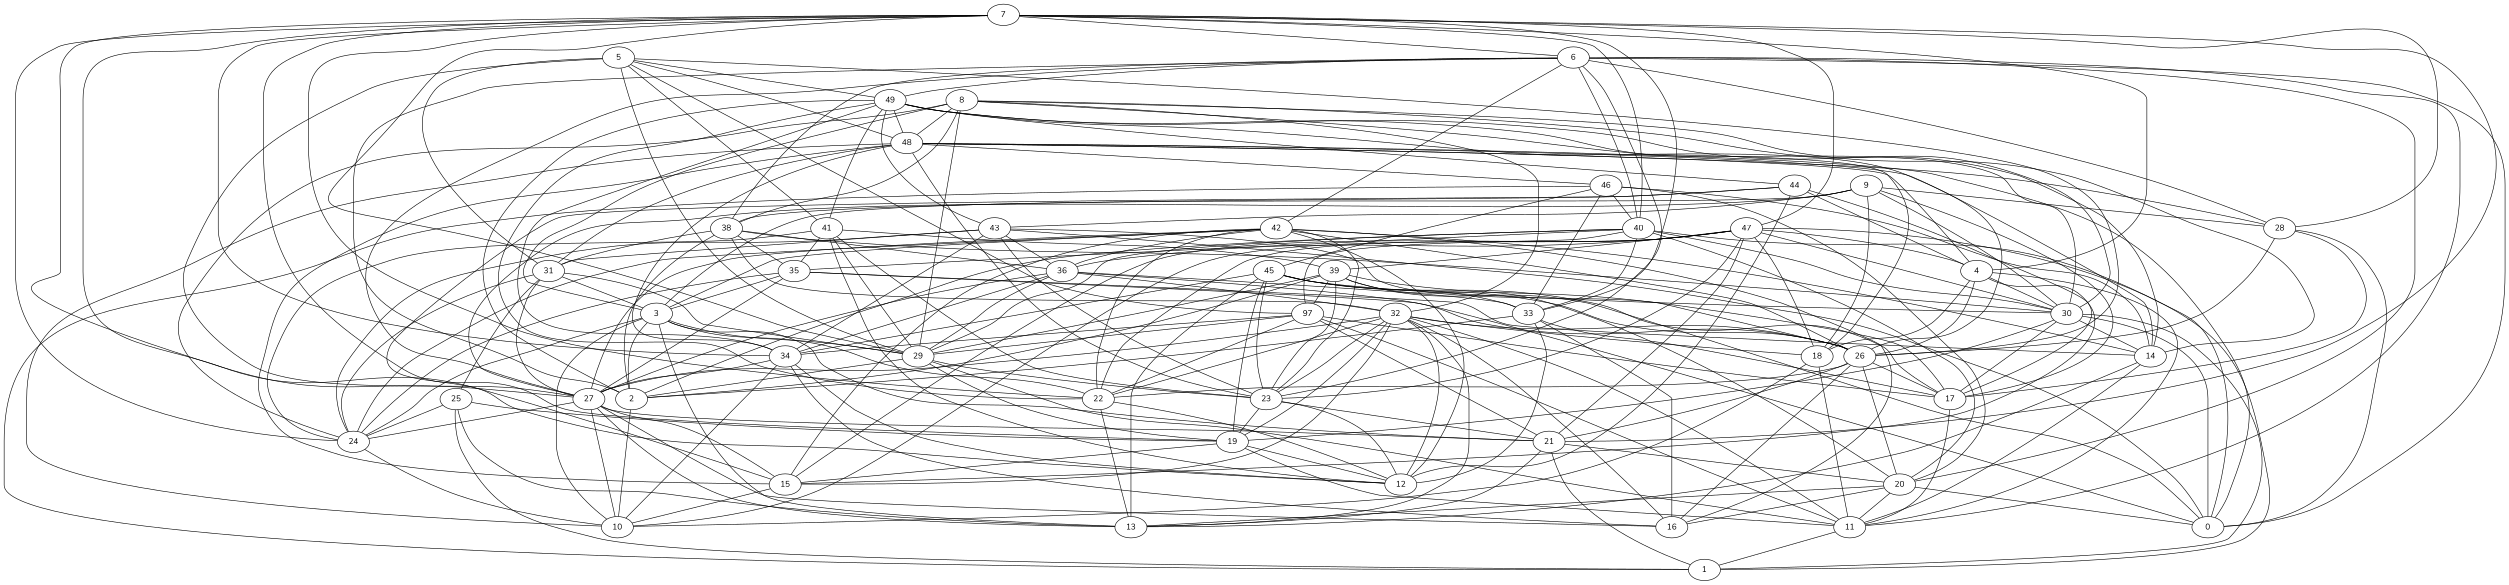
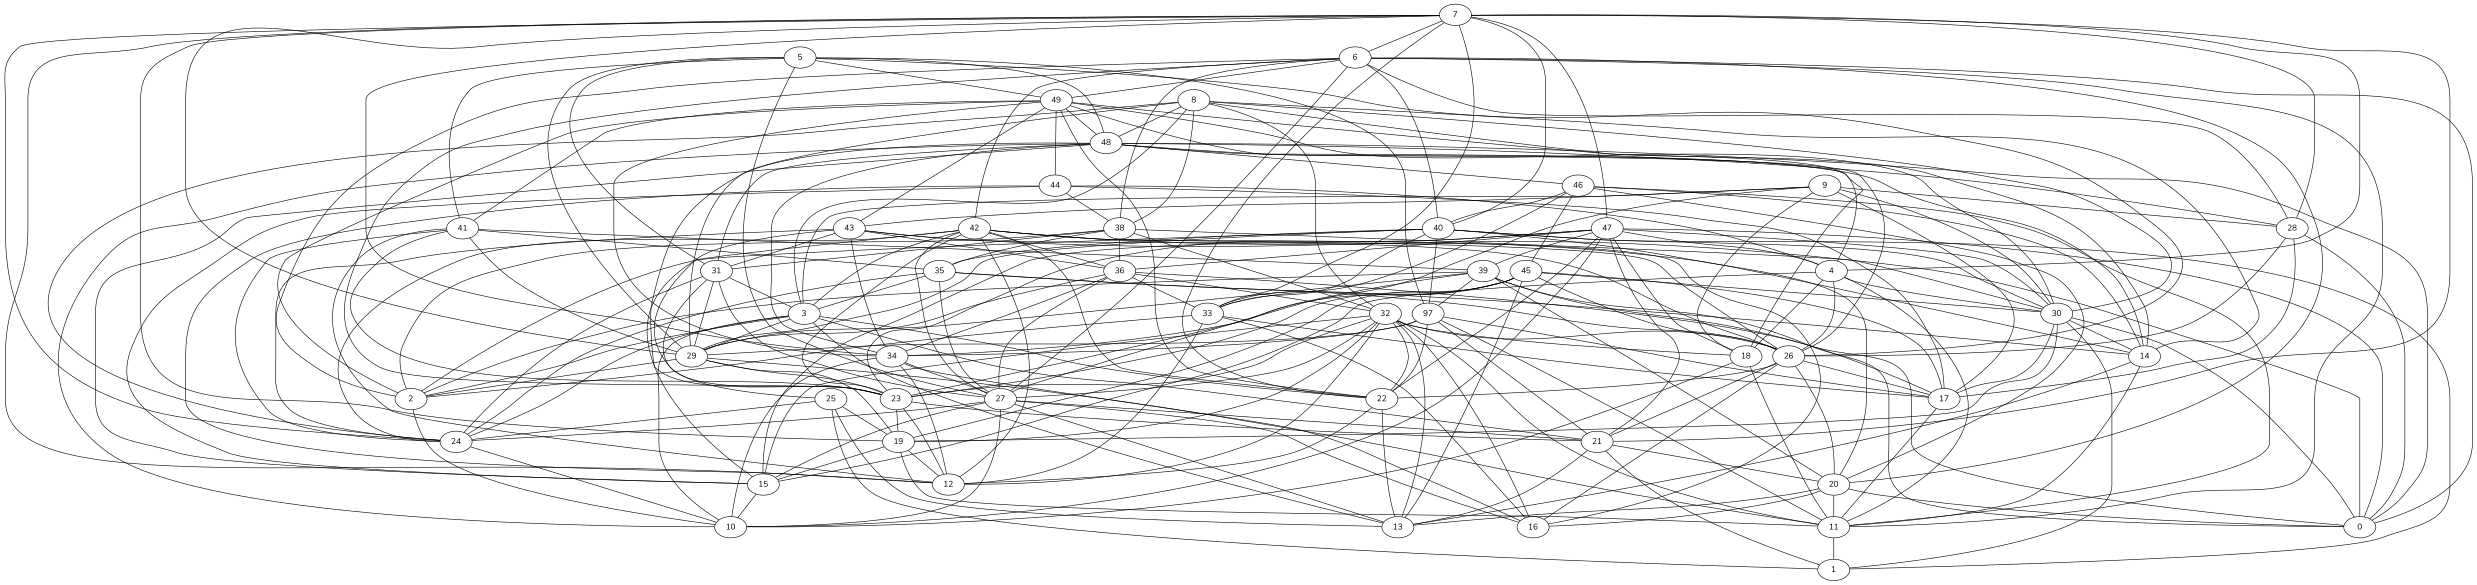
edge "7" -- "27": removed
edge "46" -- "1": now "46" -- "11"
